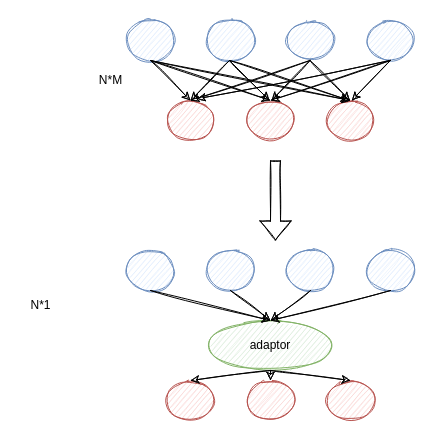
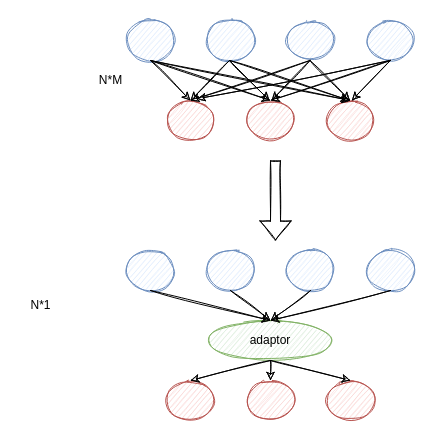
node "adaptor": size 130x50 -> 130x40
